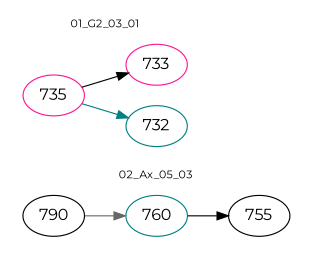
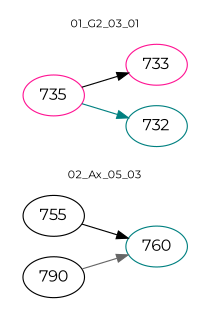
edge "760" -> "755": reversed
